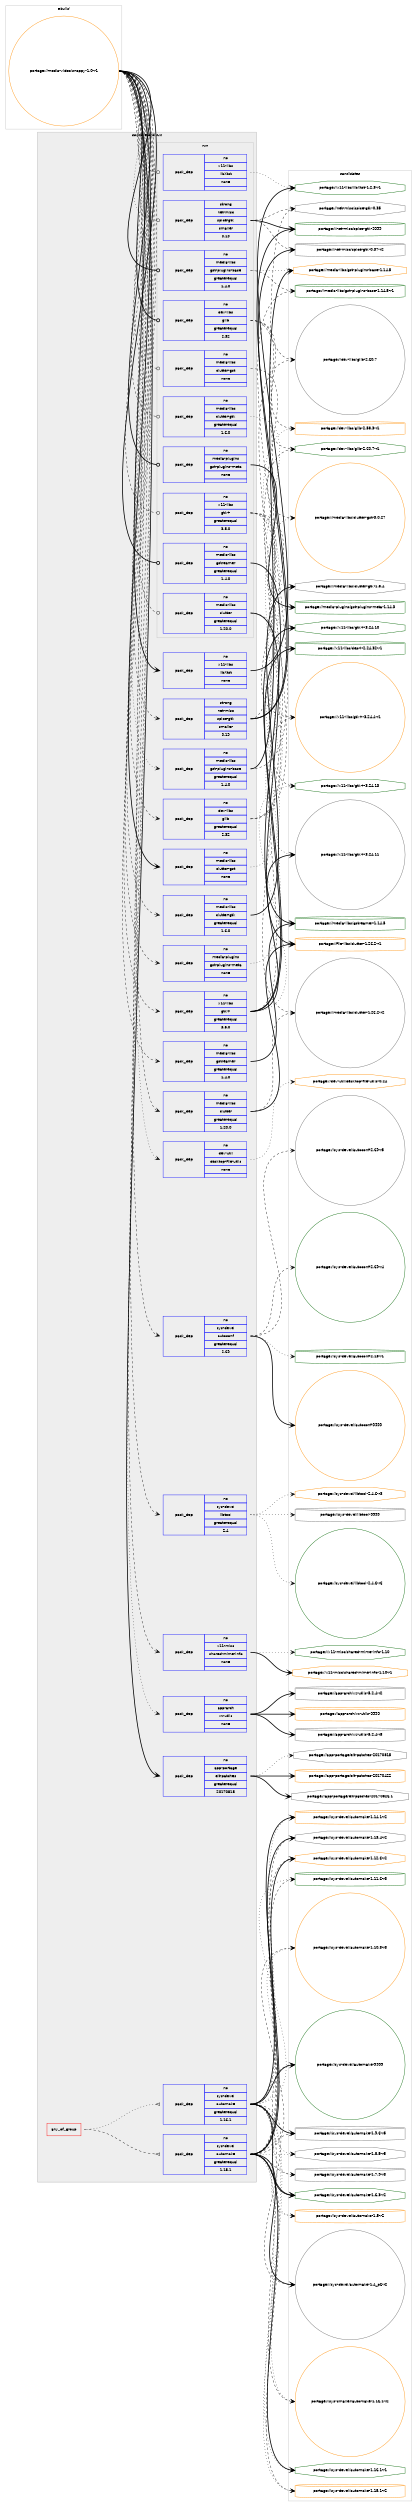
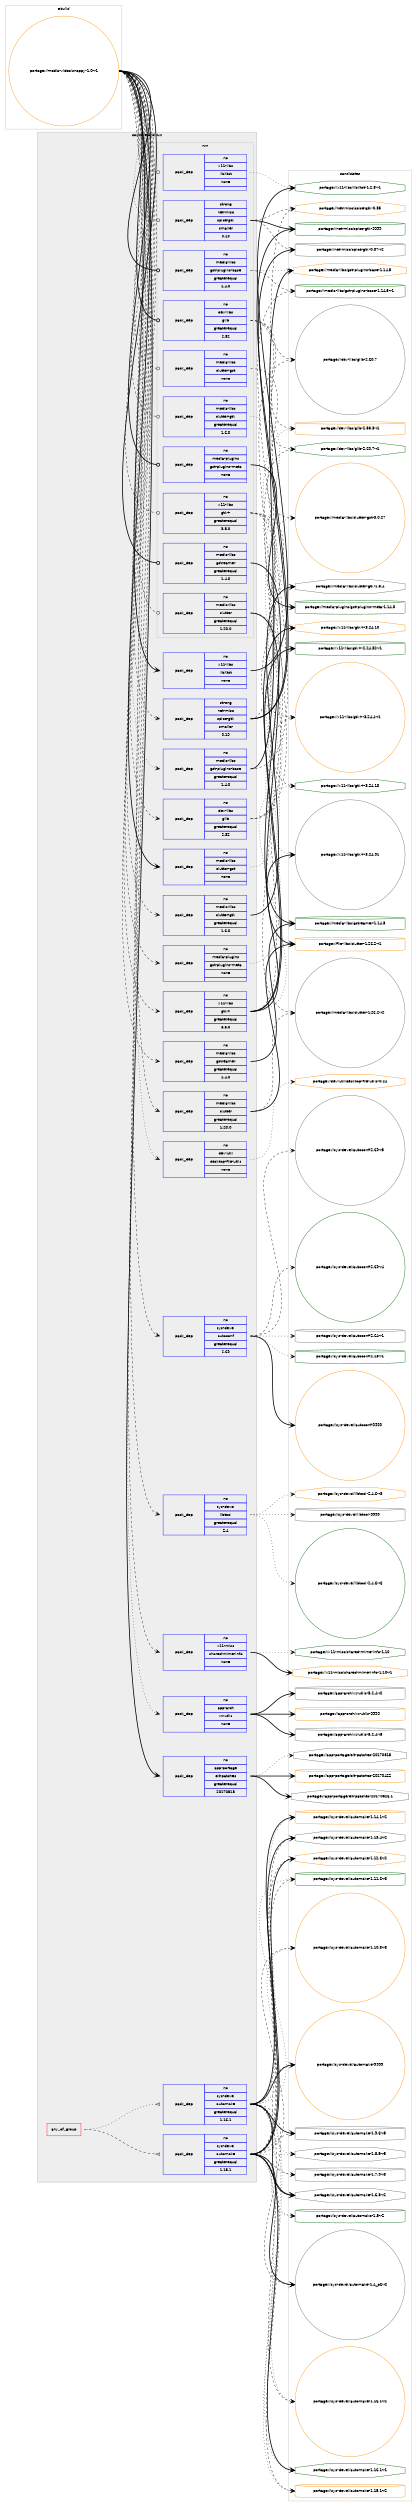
node "portage://net-misc/spice-gtk-0.35": color gray40 -> darkorange
node "portage://x11-libs/gtk+-3.24.10": color darkgreen -> darkorange
node "portage://x11-libs/dep+-2.24.32-r1": label "portage://x11-libs/dep+-2.24.32-r1" -> "portage://x11-libs/gtk+-2.24.32-r1"
node "portage://x11-libs/gtk+-3.24.11": label "portage://x11-libs/gtk+-3.24.11" -> "portage://x11-libs/gtk+-3.24.91"
node "portage://sys-devel/autoconf-2.64-r1": added
node "portage://sys-devel/automake-9999": color darkgreen -> darkorange
node "portage://sys-devel/automake-1.6.3-r2": color darkgreen -> gray40
node "portage://sys-devel/automake-1.5-r2": color darkorange -> darkgreen
node "portage://sys-smaller/automake-1.16.1-r2": label "portage://sys-smaller/automake-1.16.1-r2" -> "portage://sys-devel/automake-1.16.1-r2"
